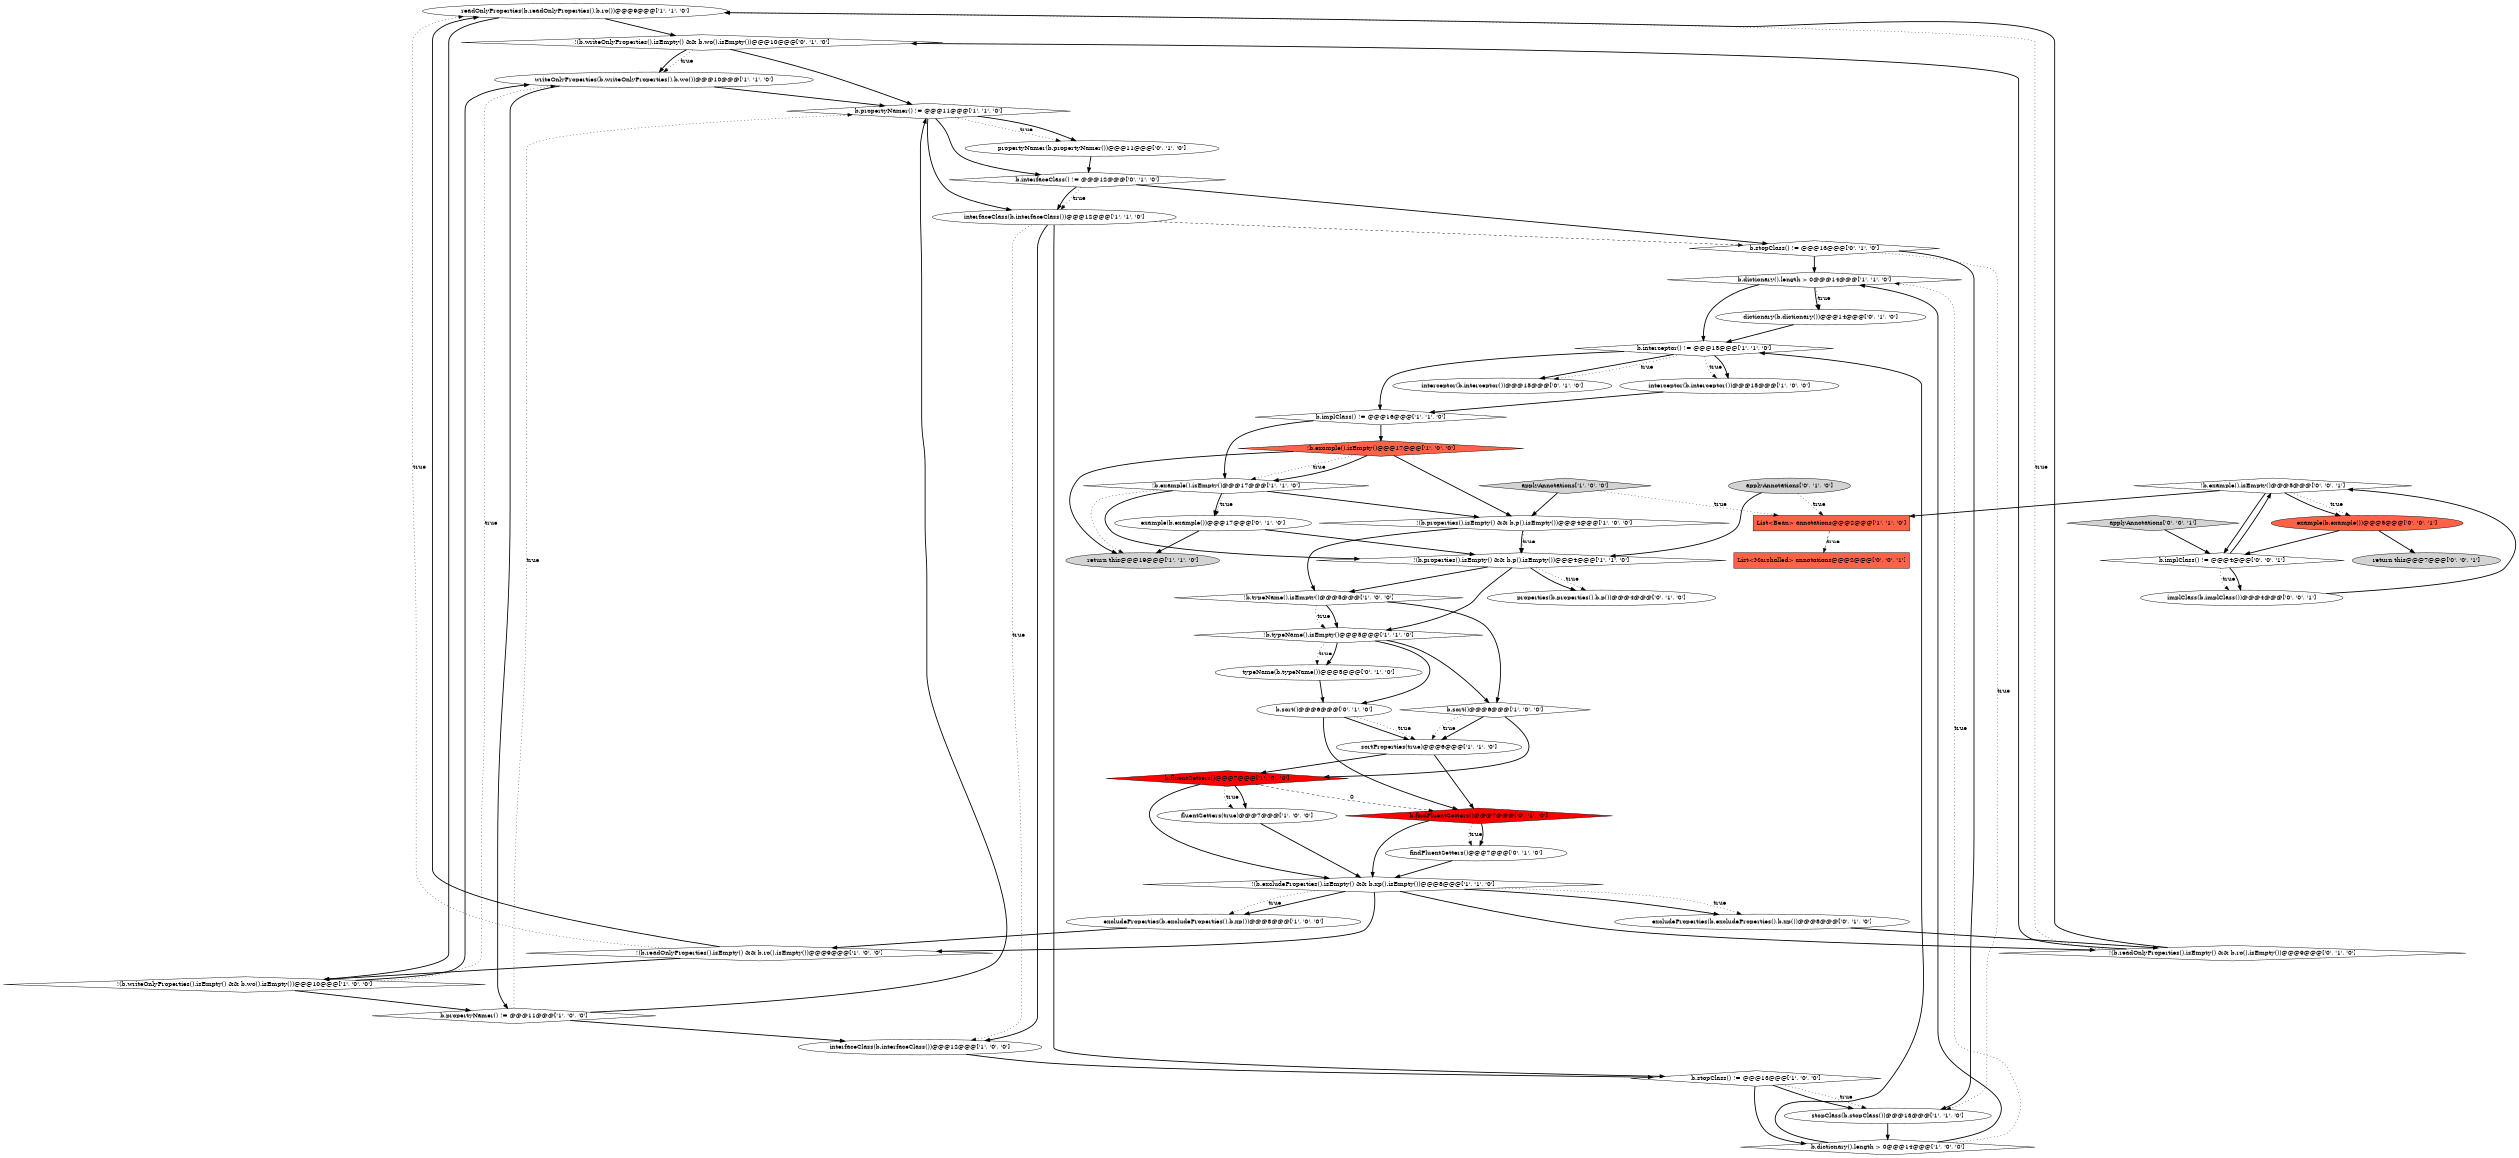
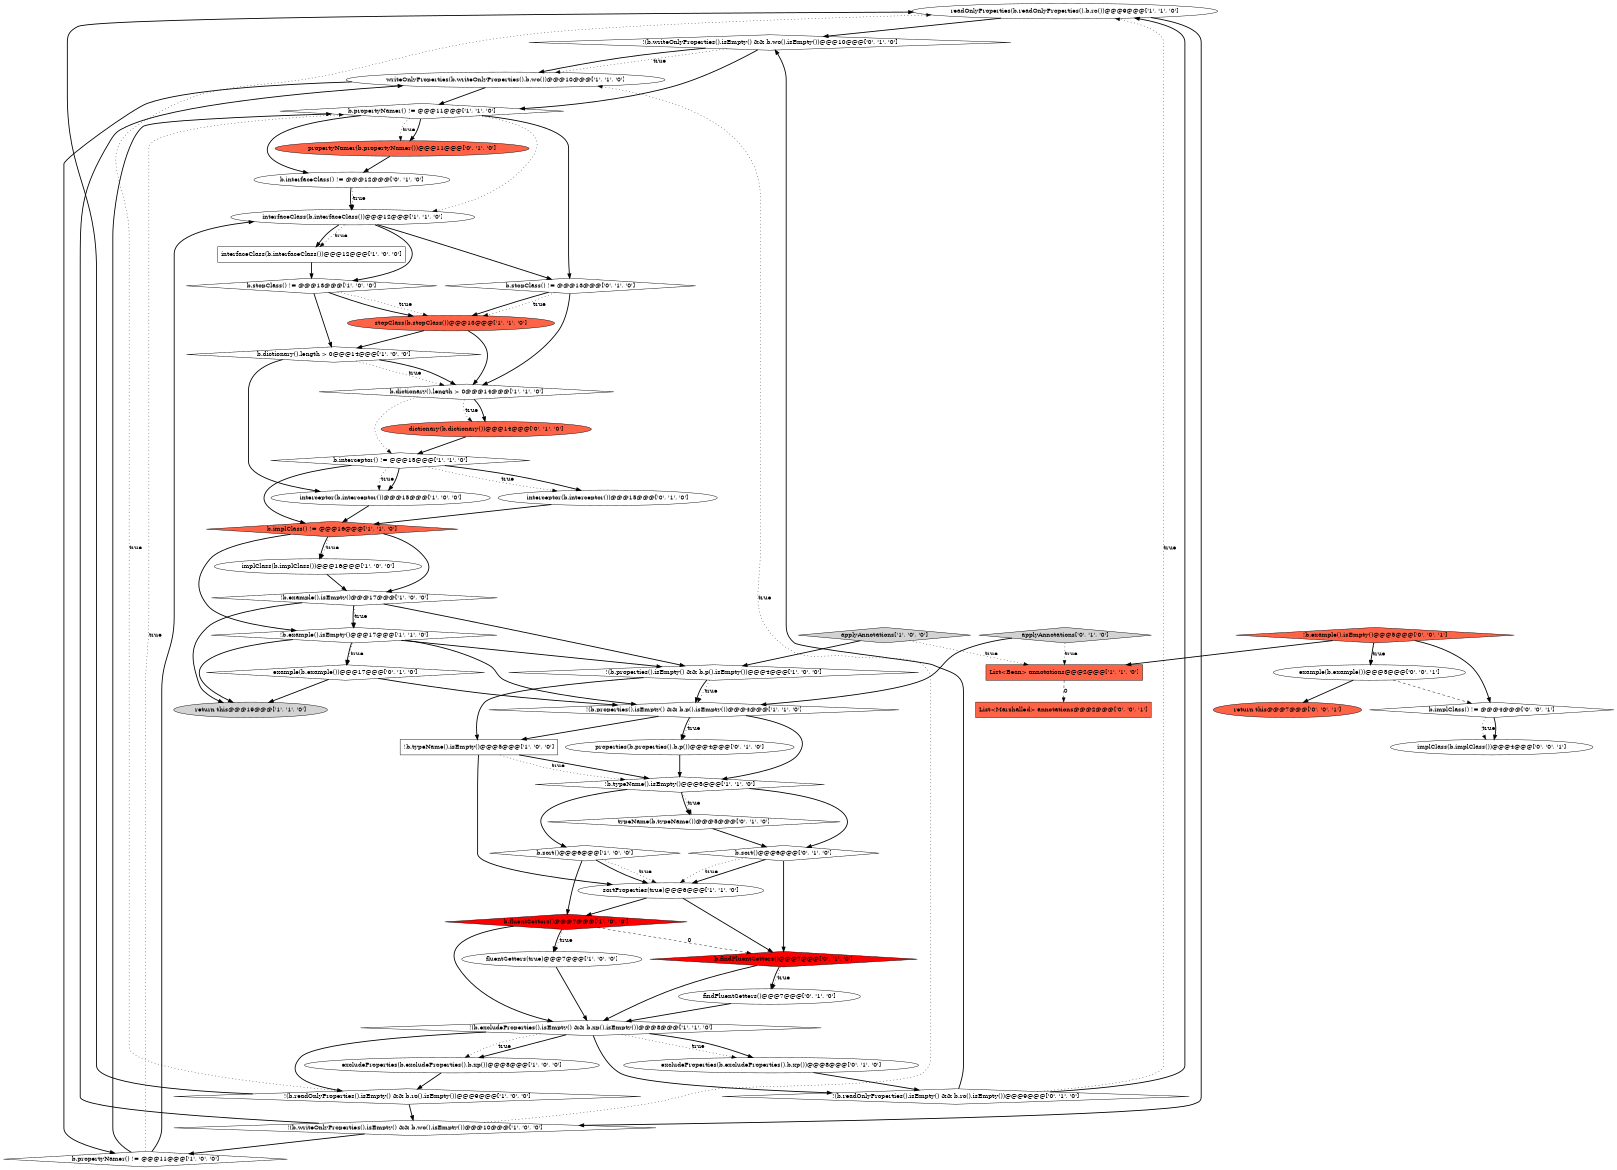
node "propertyNamer(b.propertyNamer())@@@11@@@['0', '1', '0']": fillcolor white -> tomato
node "b.interfaceClass() != @@@12@@@['0', '1', '0']": shape diamond -> ellipse
edge "b.propertyNamer() != @@@11@@@['1', '1', '0']" -> "interfaceClass(b.interfaceClass())@@@12@@@['1', '1', '0']": style bold -> dotted
edge "b.interfaceClass() != @@@12@@@['0', '1', '0']" -> "b.stopClass() != @@@13@@@['0', '1', '0']": now "b.propertyNamer() != @@@11@@@['1', '1', '0']" -> "b.stopClass() != @@@13@@@['0', '1', '0']"
edge "interfaceClass(b.interfaceClass())@@@12@@@['1', '1', '0']" -> "b.stopClass() != @@@13@@@['0', '1', '0']": style dashed -> bold
edge "b.dictionary().length > 0@@@14@@@['1', '1', '0']" -> "b.interceptor() != @@@15@@@['1', '1', '0']": style bold -> dotted
node "dictionary(b.dictionary())@@@14@@@['0', '1', '0']": fillcolor white -> tomato
edge "stopClass(b.stopClass())@@@13@@@['1', '1', '0']" -> "b.dictionary().length > 0@@@14@@@['1', '1', '0']": added
node "b.implClass() != @@@16@@@['1', '1', '0']": fillcolor white -> tomato
node "!b.example().isEmpty()@@@17@@@['1', '0', '0']": fillcolor tomato -> white
node "applyAnnotations['0', '1', '0']": shape ellipse -> diamond
node "!b.example().isEmpty()@@@5@@@['0', '0', '1']": fillcolor white -> tomato
edge "!b.example().isEmpty()@@@17@@@['1', '1', '0']" -> "return this@@@19@@@['1', '1', '0']": style dotted -> bold
edge "interceptor(b.interceptor())@@@15@@@['0', '1', '0']" -> "b.implClass() != @@@16@@@['1', '1', '0']": added
node "example(b.example())@@@17@@@['0', '1', '0']": shape ellipse -> diamond
node "applyAnnotations['0', '0', '1']": removed
node "example(b.example())@@@5@@@['0', '0', '1']": fillcolor tomato -> white
edge "b.implClass() != @@@4@@@['0', '0', '1']" -> "!b.example().isEmpty()@@@5@@@['0', '0', '1']": removed
edge "List<Bean> annotations@@@2@@@['1', '1', '0']" -> "List<Marshalled> annotations@@@2@@@['0', '0', '1']": label "true" -> "0"
edge "example(b.example())@@@5@@@['0', '0', '1']" -> "b.implClass() != @@@4@@@['0', '0', '1']": style bold -> dashed
edge "implClass(b.implClass())@@@4@@@['0', '0', '1']" -> "!b.example().isEmpty()@@@5@@@['0', '0', '1']": removed
node "return this@@@7@@@['0', '0', '1']": fillcolor lightgray -> tomato
node "implClass(b.implClass())@@@16@@@['1', '0', '0']": added
node "!b.typeName().isEmpty()@@@5@@@['1', '0', '0']": shape diamond -> box
edge "!b.typeName().isEmpty()@@@5@@@['1', '0', '0']" -> "b.sort()@@@6@@@['1', '0', '0']": now "!b.typeName().isEmpty()@@@5@@@['1', '0', '0']" -> "sortProperties(true)@@@6@@@['1', '1', '0']"
node "typeName(b.typeName())@@@5@@@['0', '1', '0']": shape ellipse -> diamond
node "b.sort()@@@6@@@['0', '1', '0']": shape ellipse -> diamond
edge "b.dictionary().length > 0@@@14@@@['1', '0', '0']" -> "b.interceptor() != @@@15@@@['1', '1', '0']": now "b.dictionary().length > 0@@@14@@@['1', '0', '0']" -> "interceptor(b.interceptor())@@@15@@@['1', '0', '0']"
edge "properties(b.properties(),b.p())@@@4@@@['0', '1', '0']" -> "!b.typeName().isEmpty()@@@5@@@['1', '1', '0']": added
edge "b.propertyNamer() != @@@11@@@['1', '0', '0']" -> "interfaceClass(b.interfaceClass())@@@12@@@['1', '0', '0']": now "b.propertyNamer() != @@@11@@@['1', '0', '0']" -> "interfaceClass(b.interfaceClass())@@@12@@@['1', '1', '0']"
node "interfaceClass(b.interfaceClass())@@@12@@@['1', '0', '0']": shape ellipse -> box
node "stopClass(b.stopClass())@@@13@@@['1', '1', '0']": fillcolor white -> tomato
